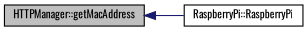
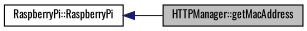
edge "RaspberryPi::RaspberryPi" -> "HTTPManager::getMacAddress": reversed
